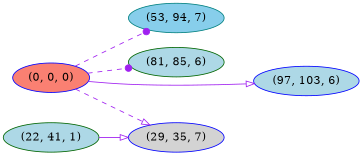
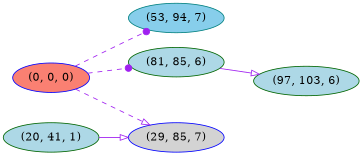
node "(97, 103, 6)": color blue -> darkgreen
edge "(0, 0, 0)" -> "(97, 103, 6)": now "(81, 85, 6)" -> "(97, 103, 6)"
node "(22, 41, 1)": label "(22, 41, 1)" -> "(20, 41, 1)"
node "(29, 35, 7)": label "(29, 35, 7)" -> "(29, 85, 7)"
